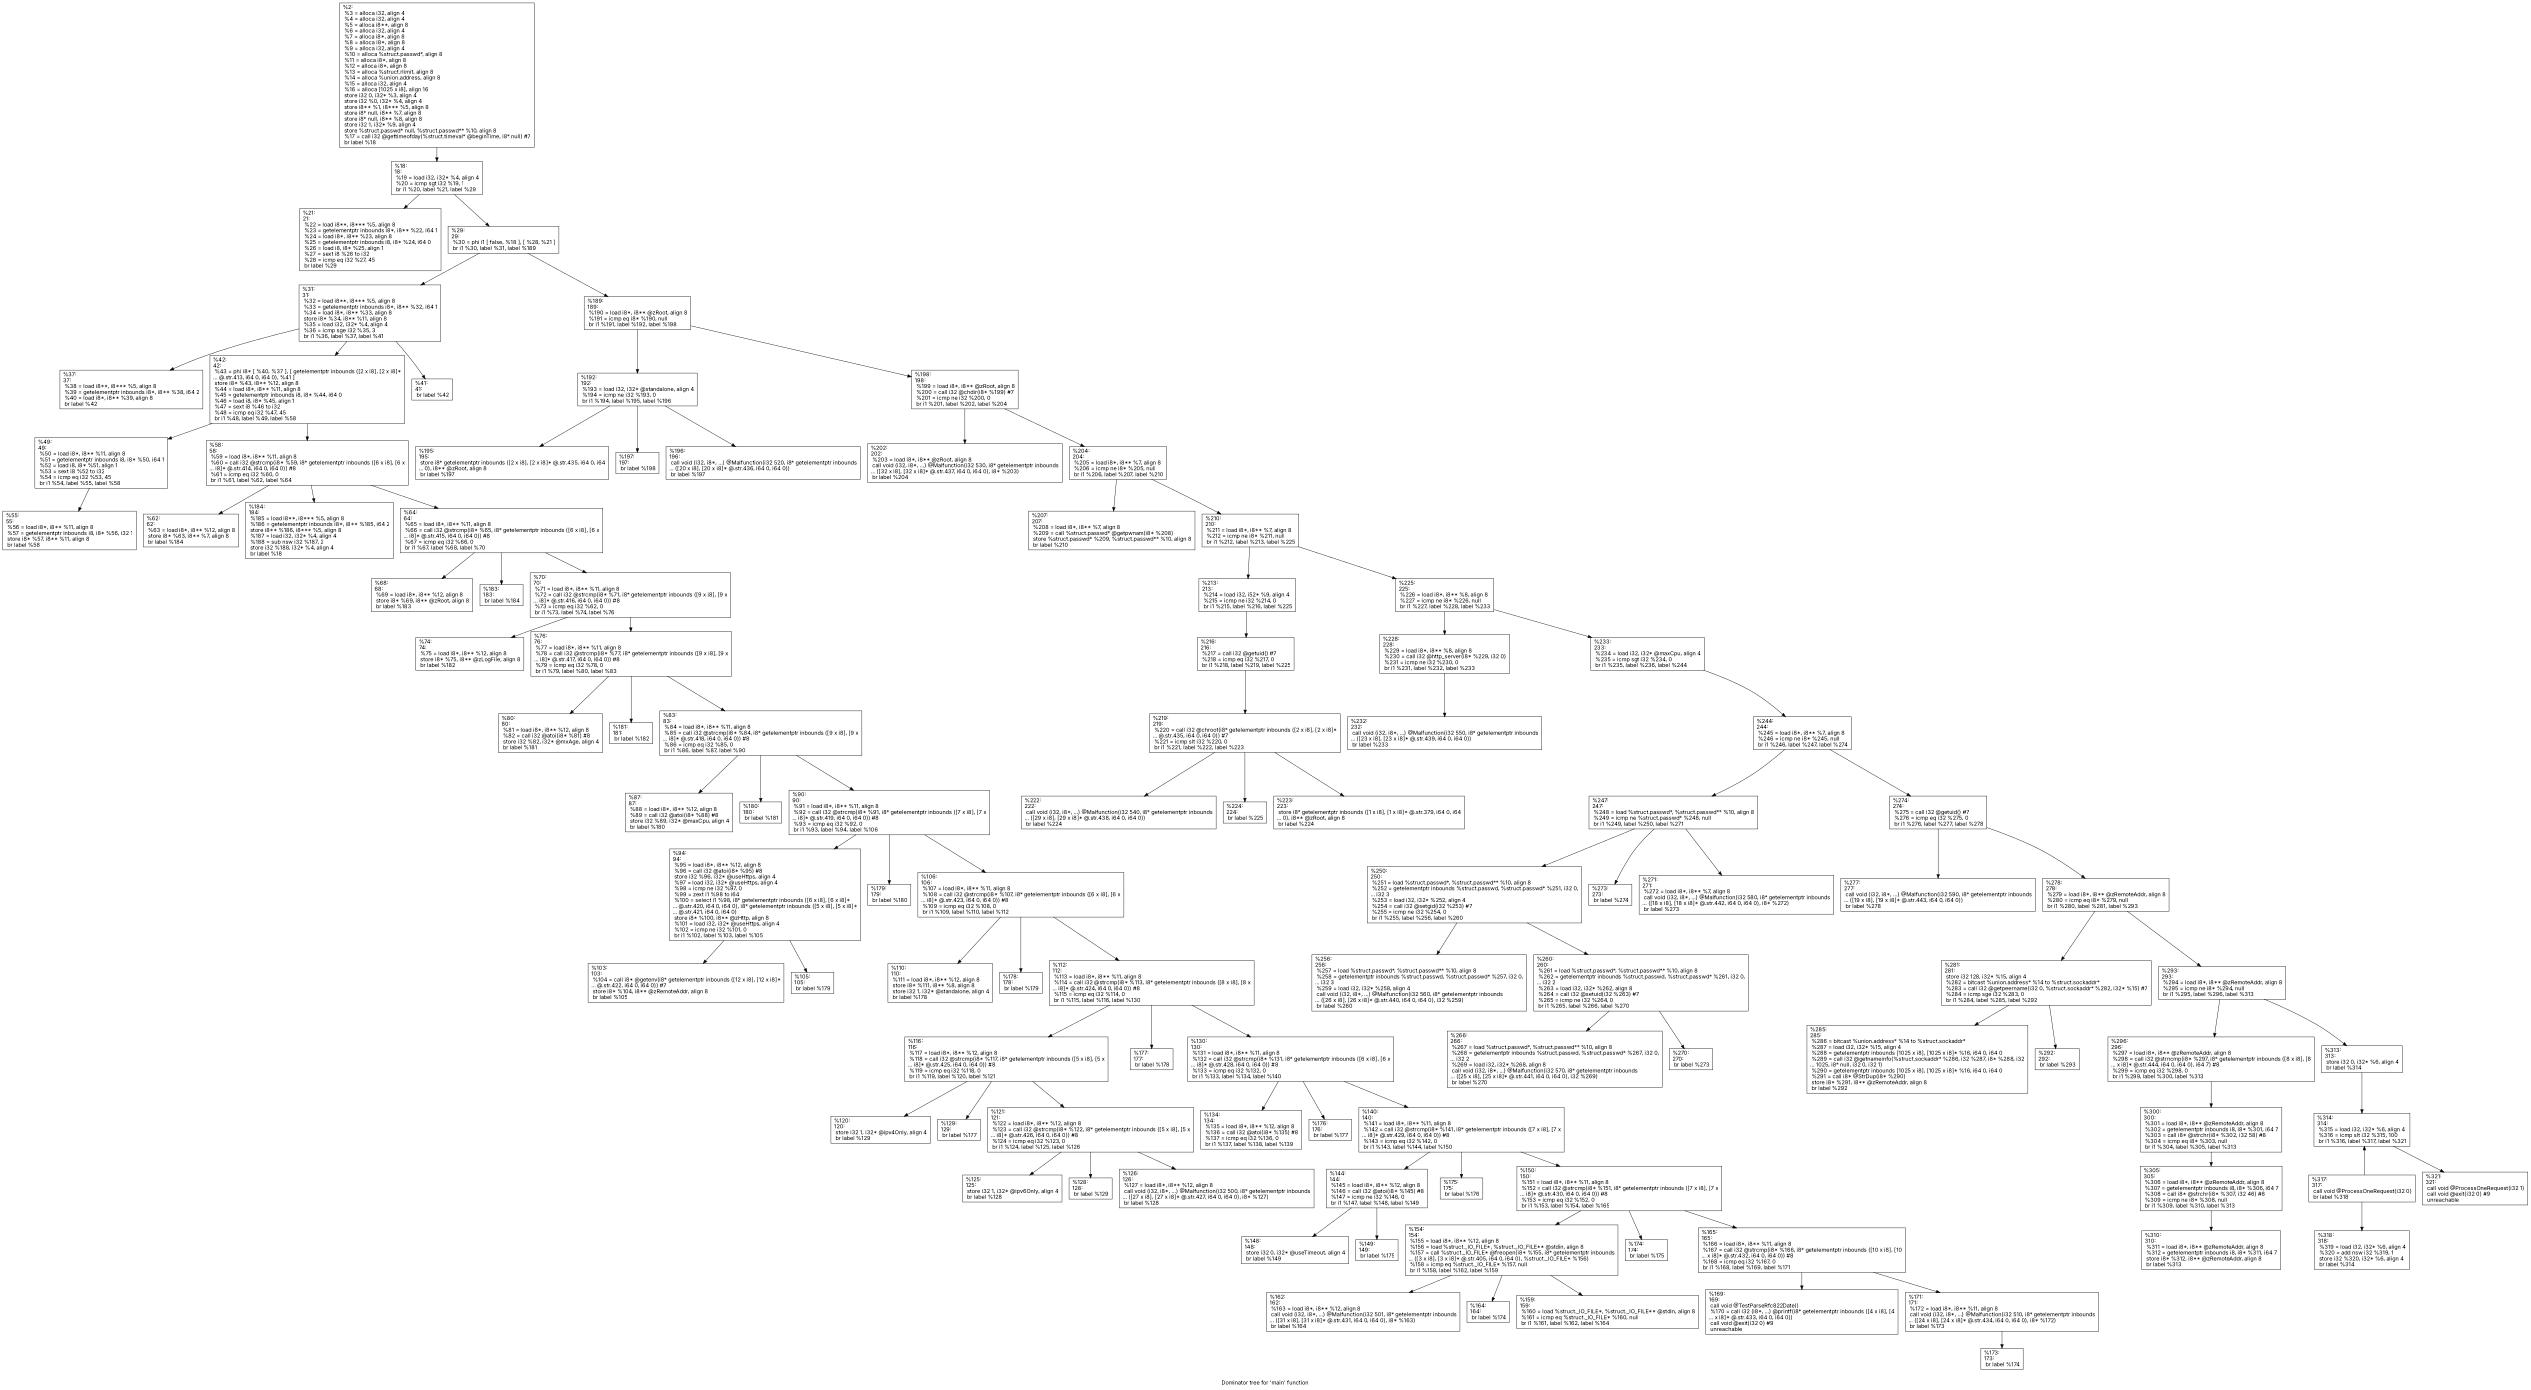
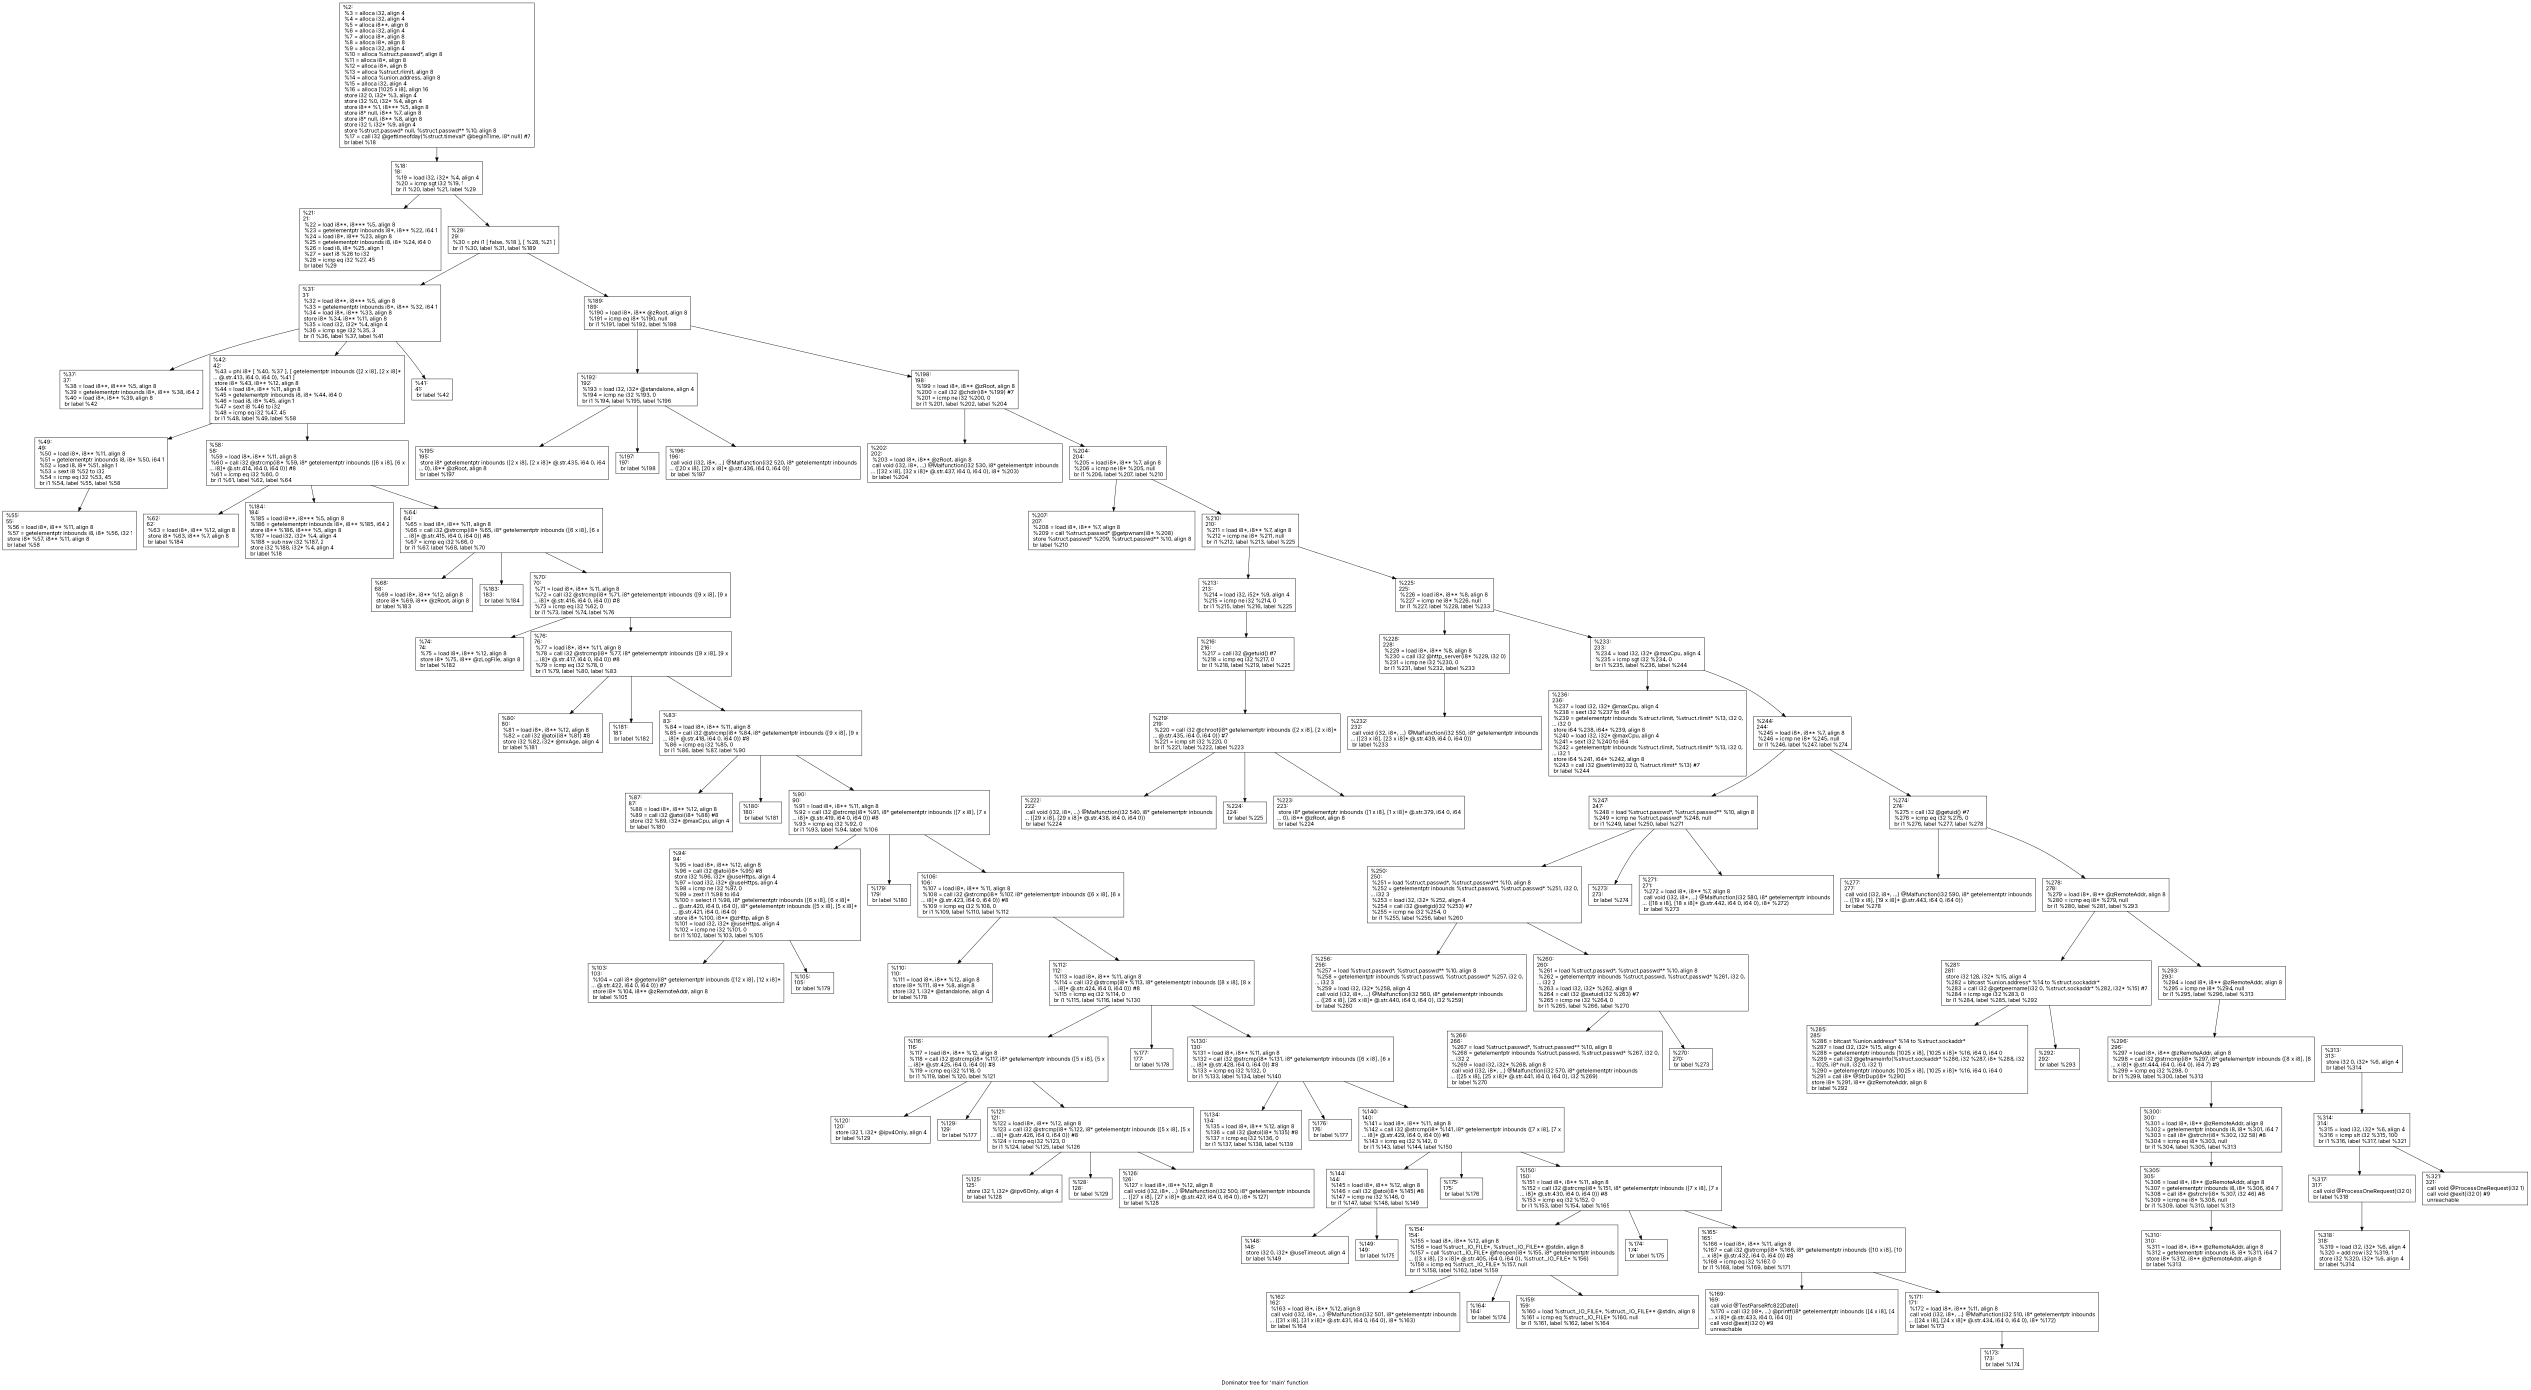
node "%236:": added
node "%178:": removed
edge "%293:" -> "%313:": removed
edge "%317:" -> "%314:": reversed
